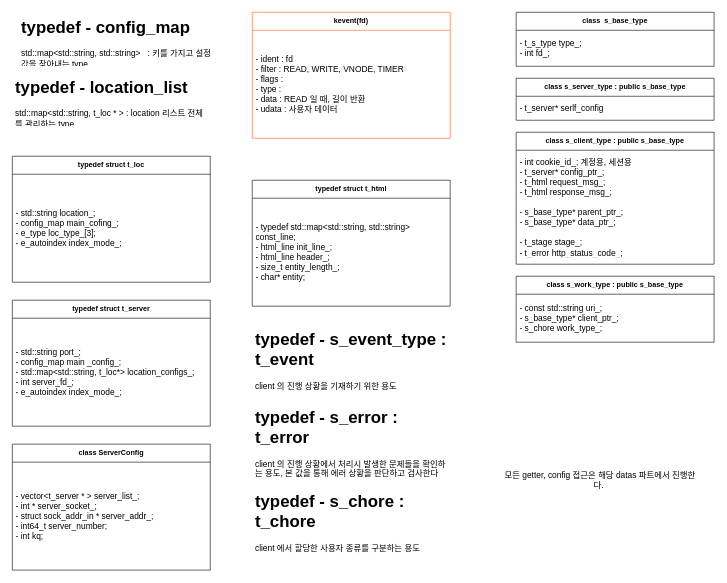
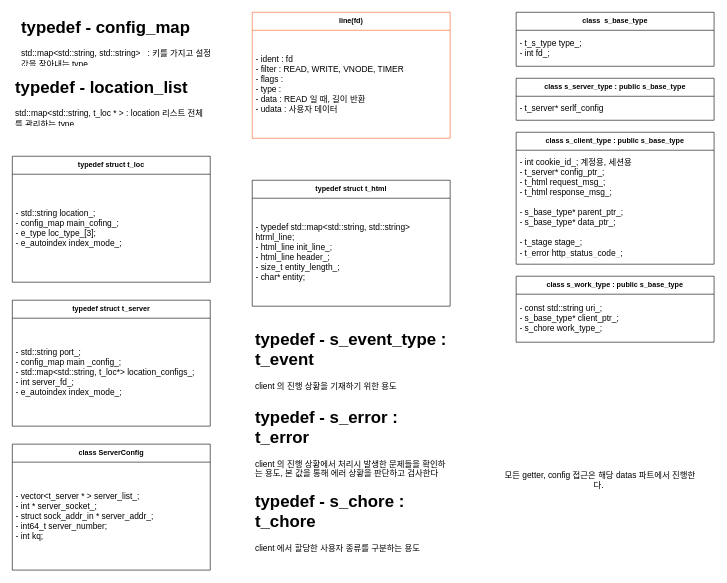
node "kevent(fd)": label "kevent(fd)" -> "line(fd)"
node "- typedef std::map<std::string, std::string> const_line; - html_line init_line_; - html_line header_; - size_t entity_length_; - char* entity;": label "- typedef std::map<std::string, std::string> const_line; - html_line init_line_; - html_line header_; - size_t entity_length_; - char* entity;" -> "- typedef std::map<std::string, std::string> htrml_line; - html_line init_line_; - html_line header_; - size_t entity_length_; - char* entity;"
